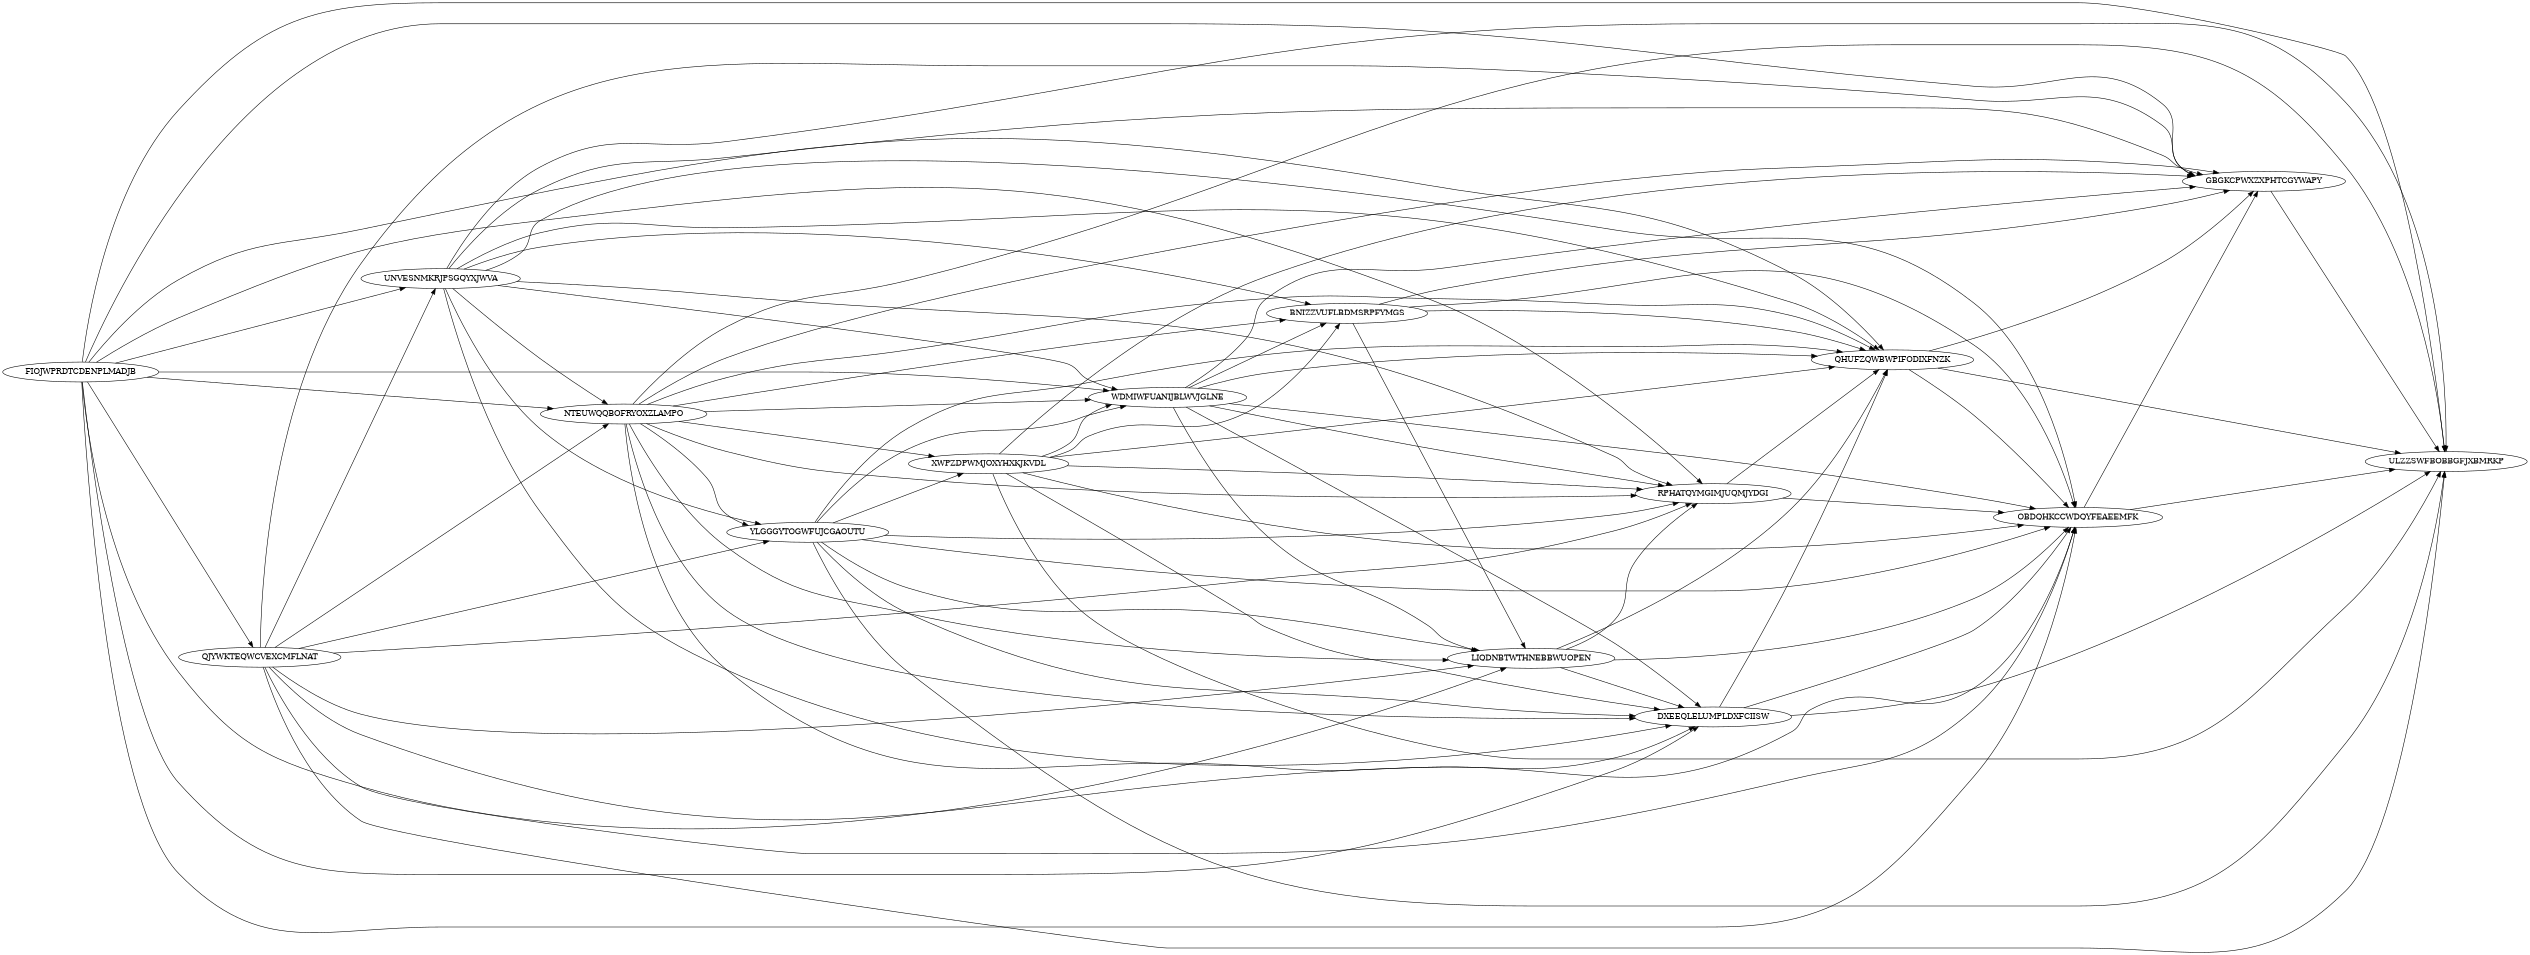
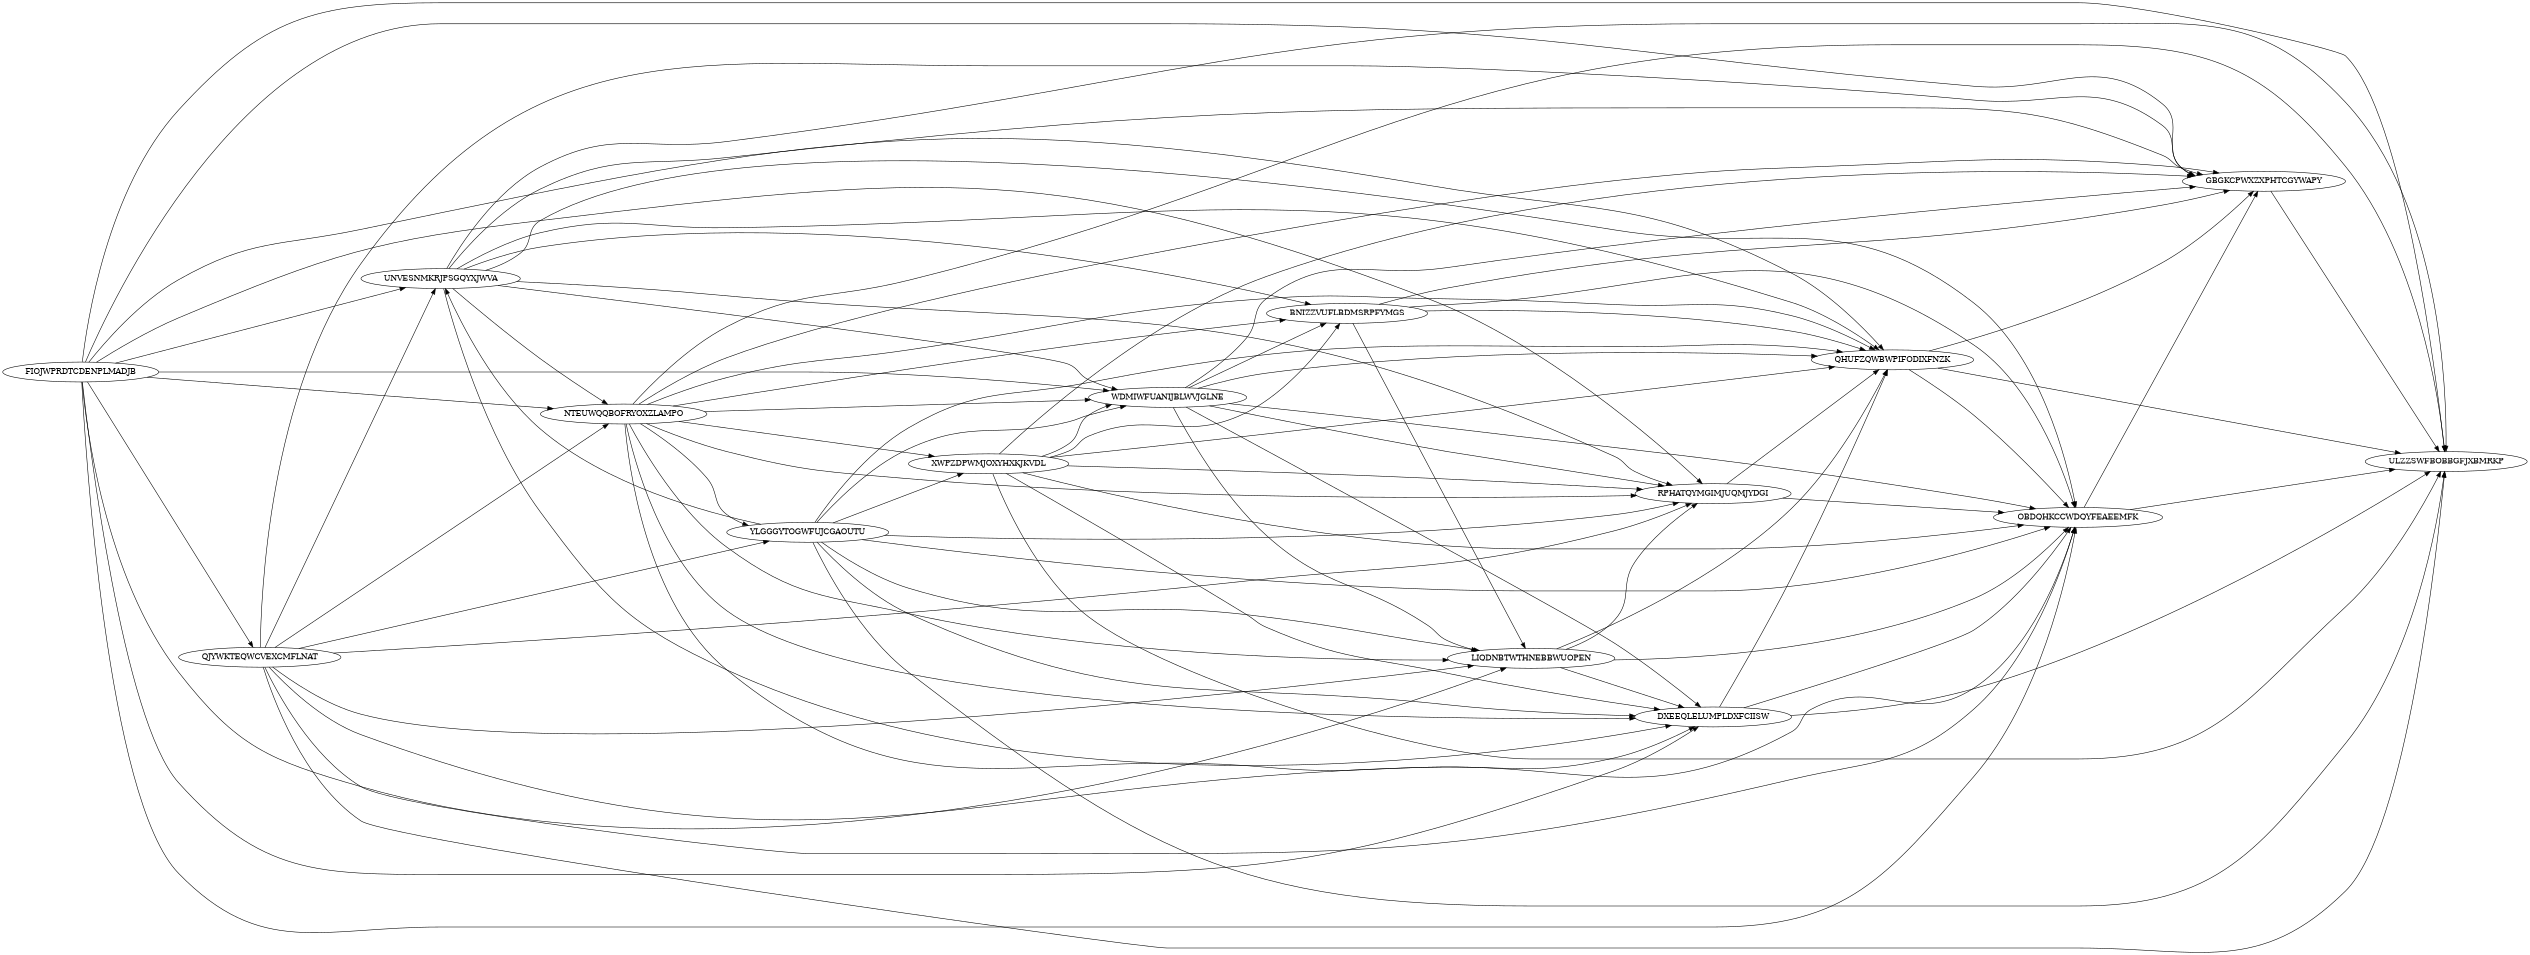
edge "UNVESNMKRJPSGQYXJWVA" -> "YLGGGYTOGWFUJCGAOUTU": reversed
